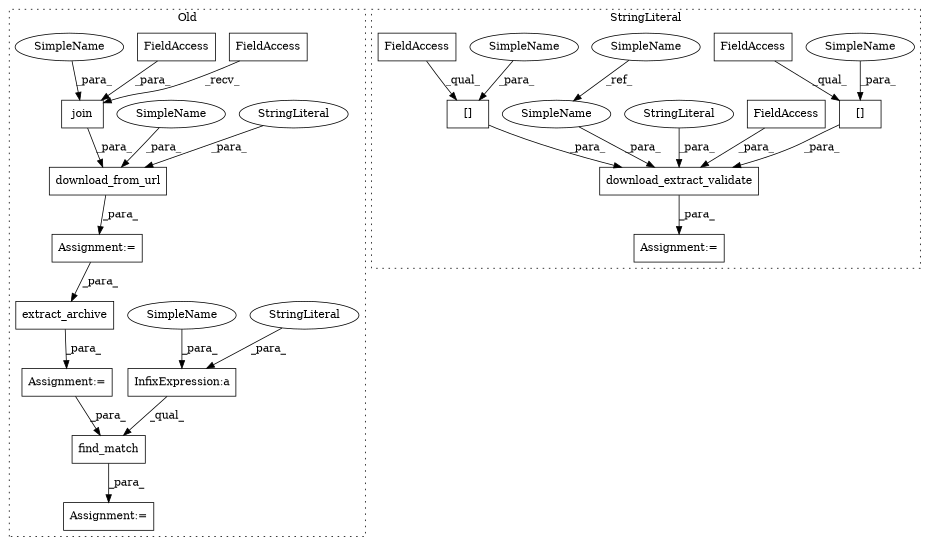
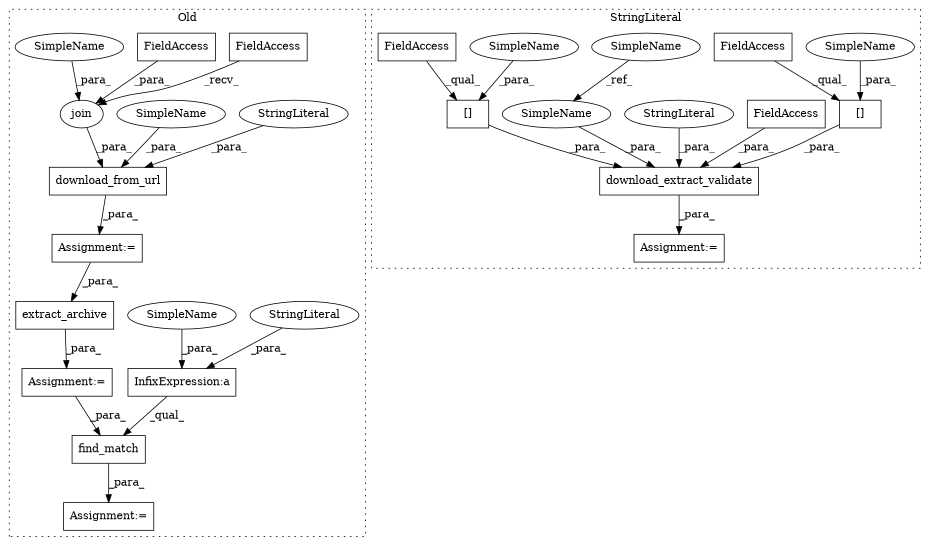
node "join": shape box -> ellipse
